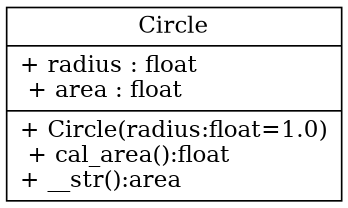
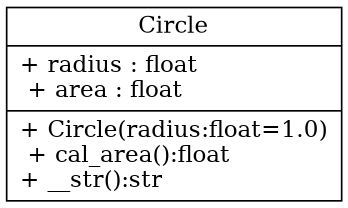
node "Circle": text "+ __str():area" -> "+ __str():str"
